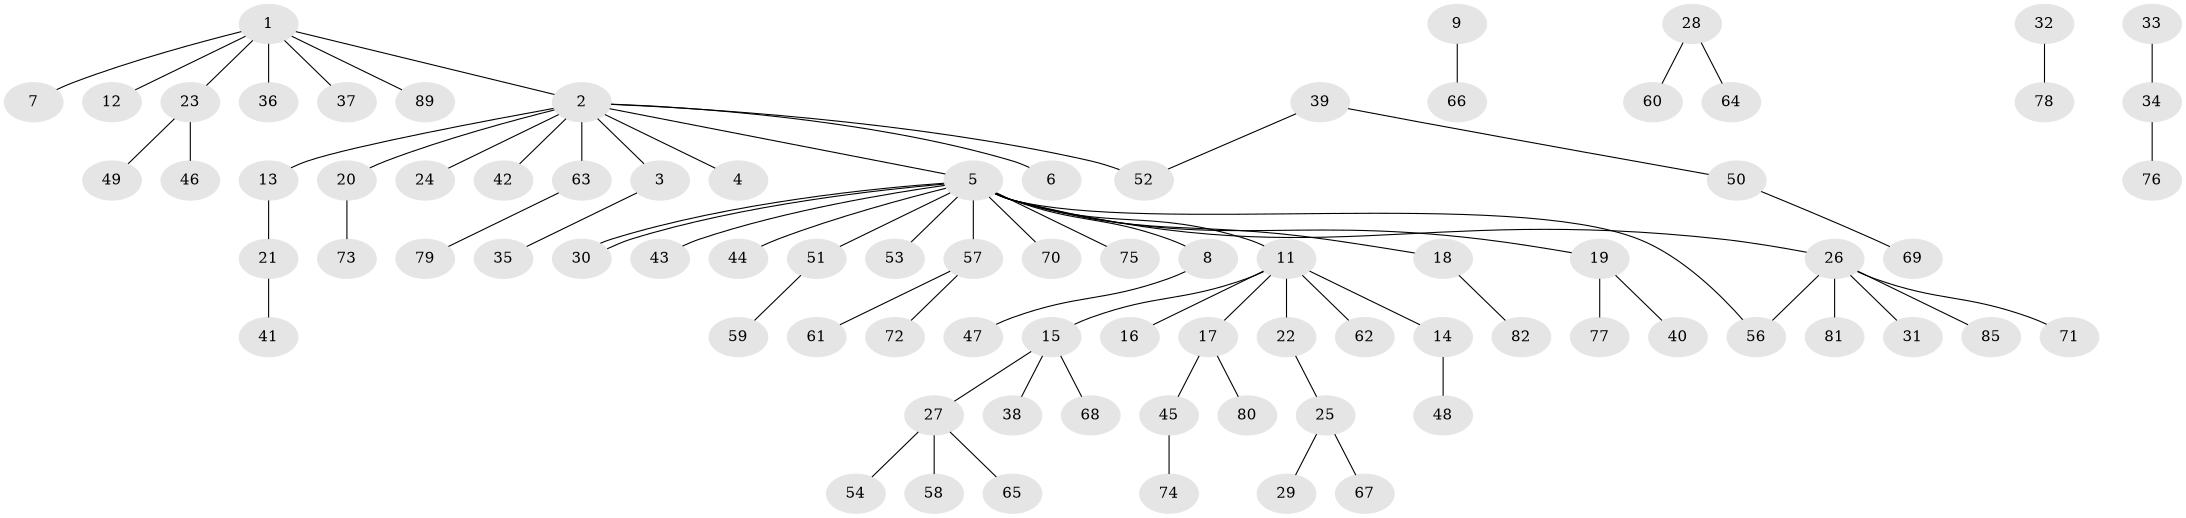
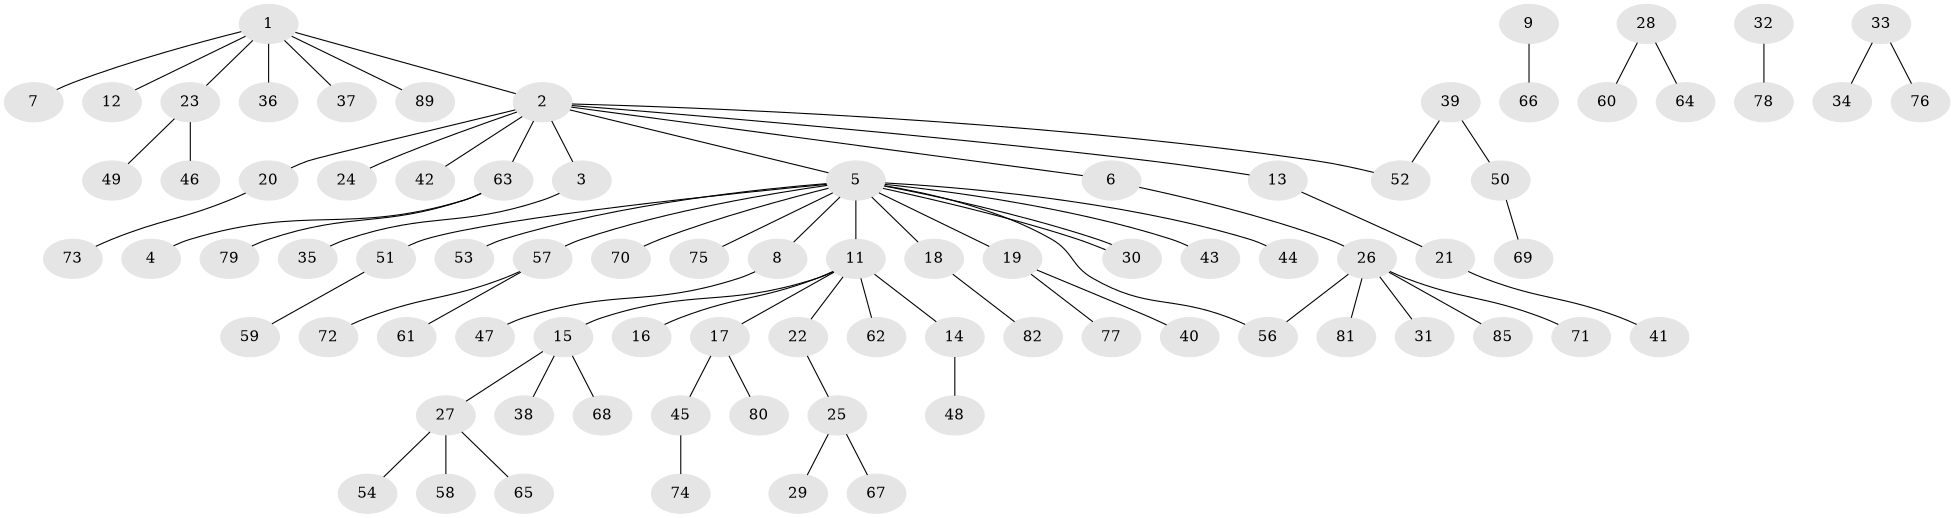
edge "2" -- "4": now "63" -- "4"
edge "34" -- "76": now "33" -- "76"
edge "5" -- "26": now "6" -- "26"
